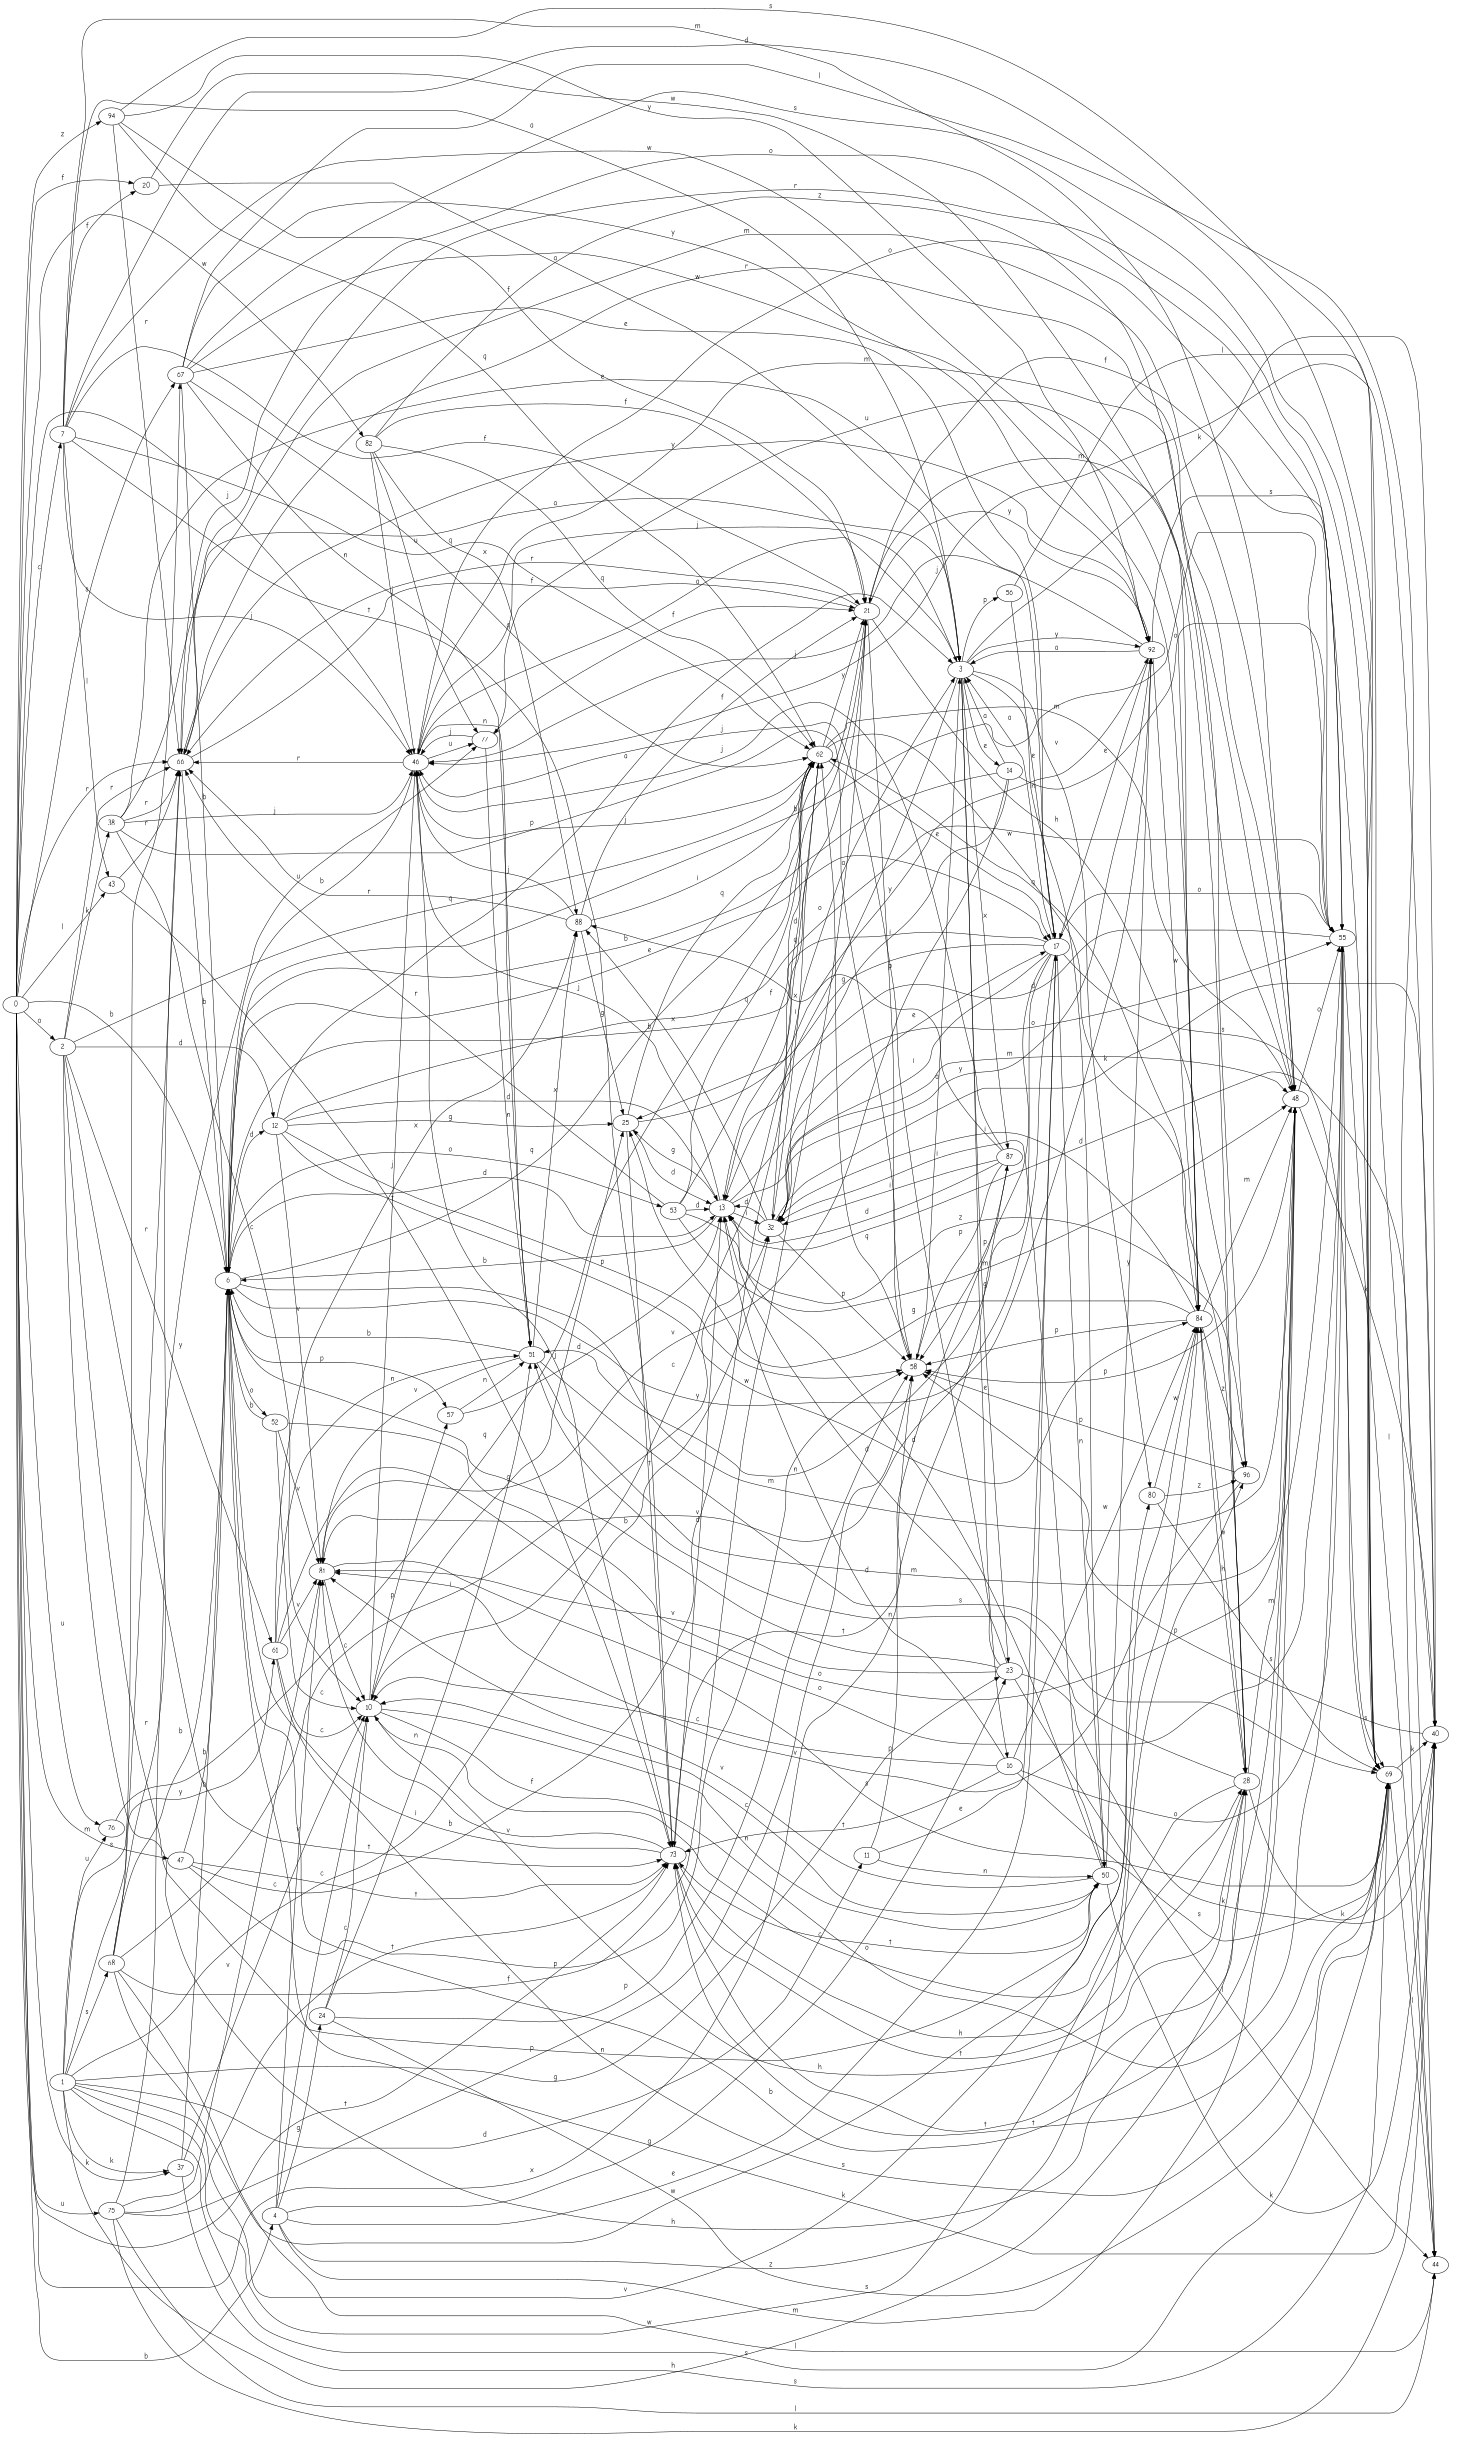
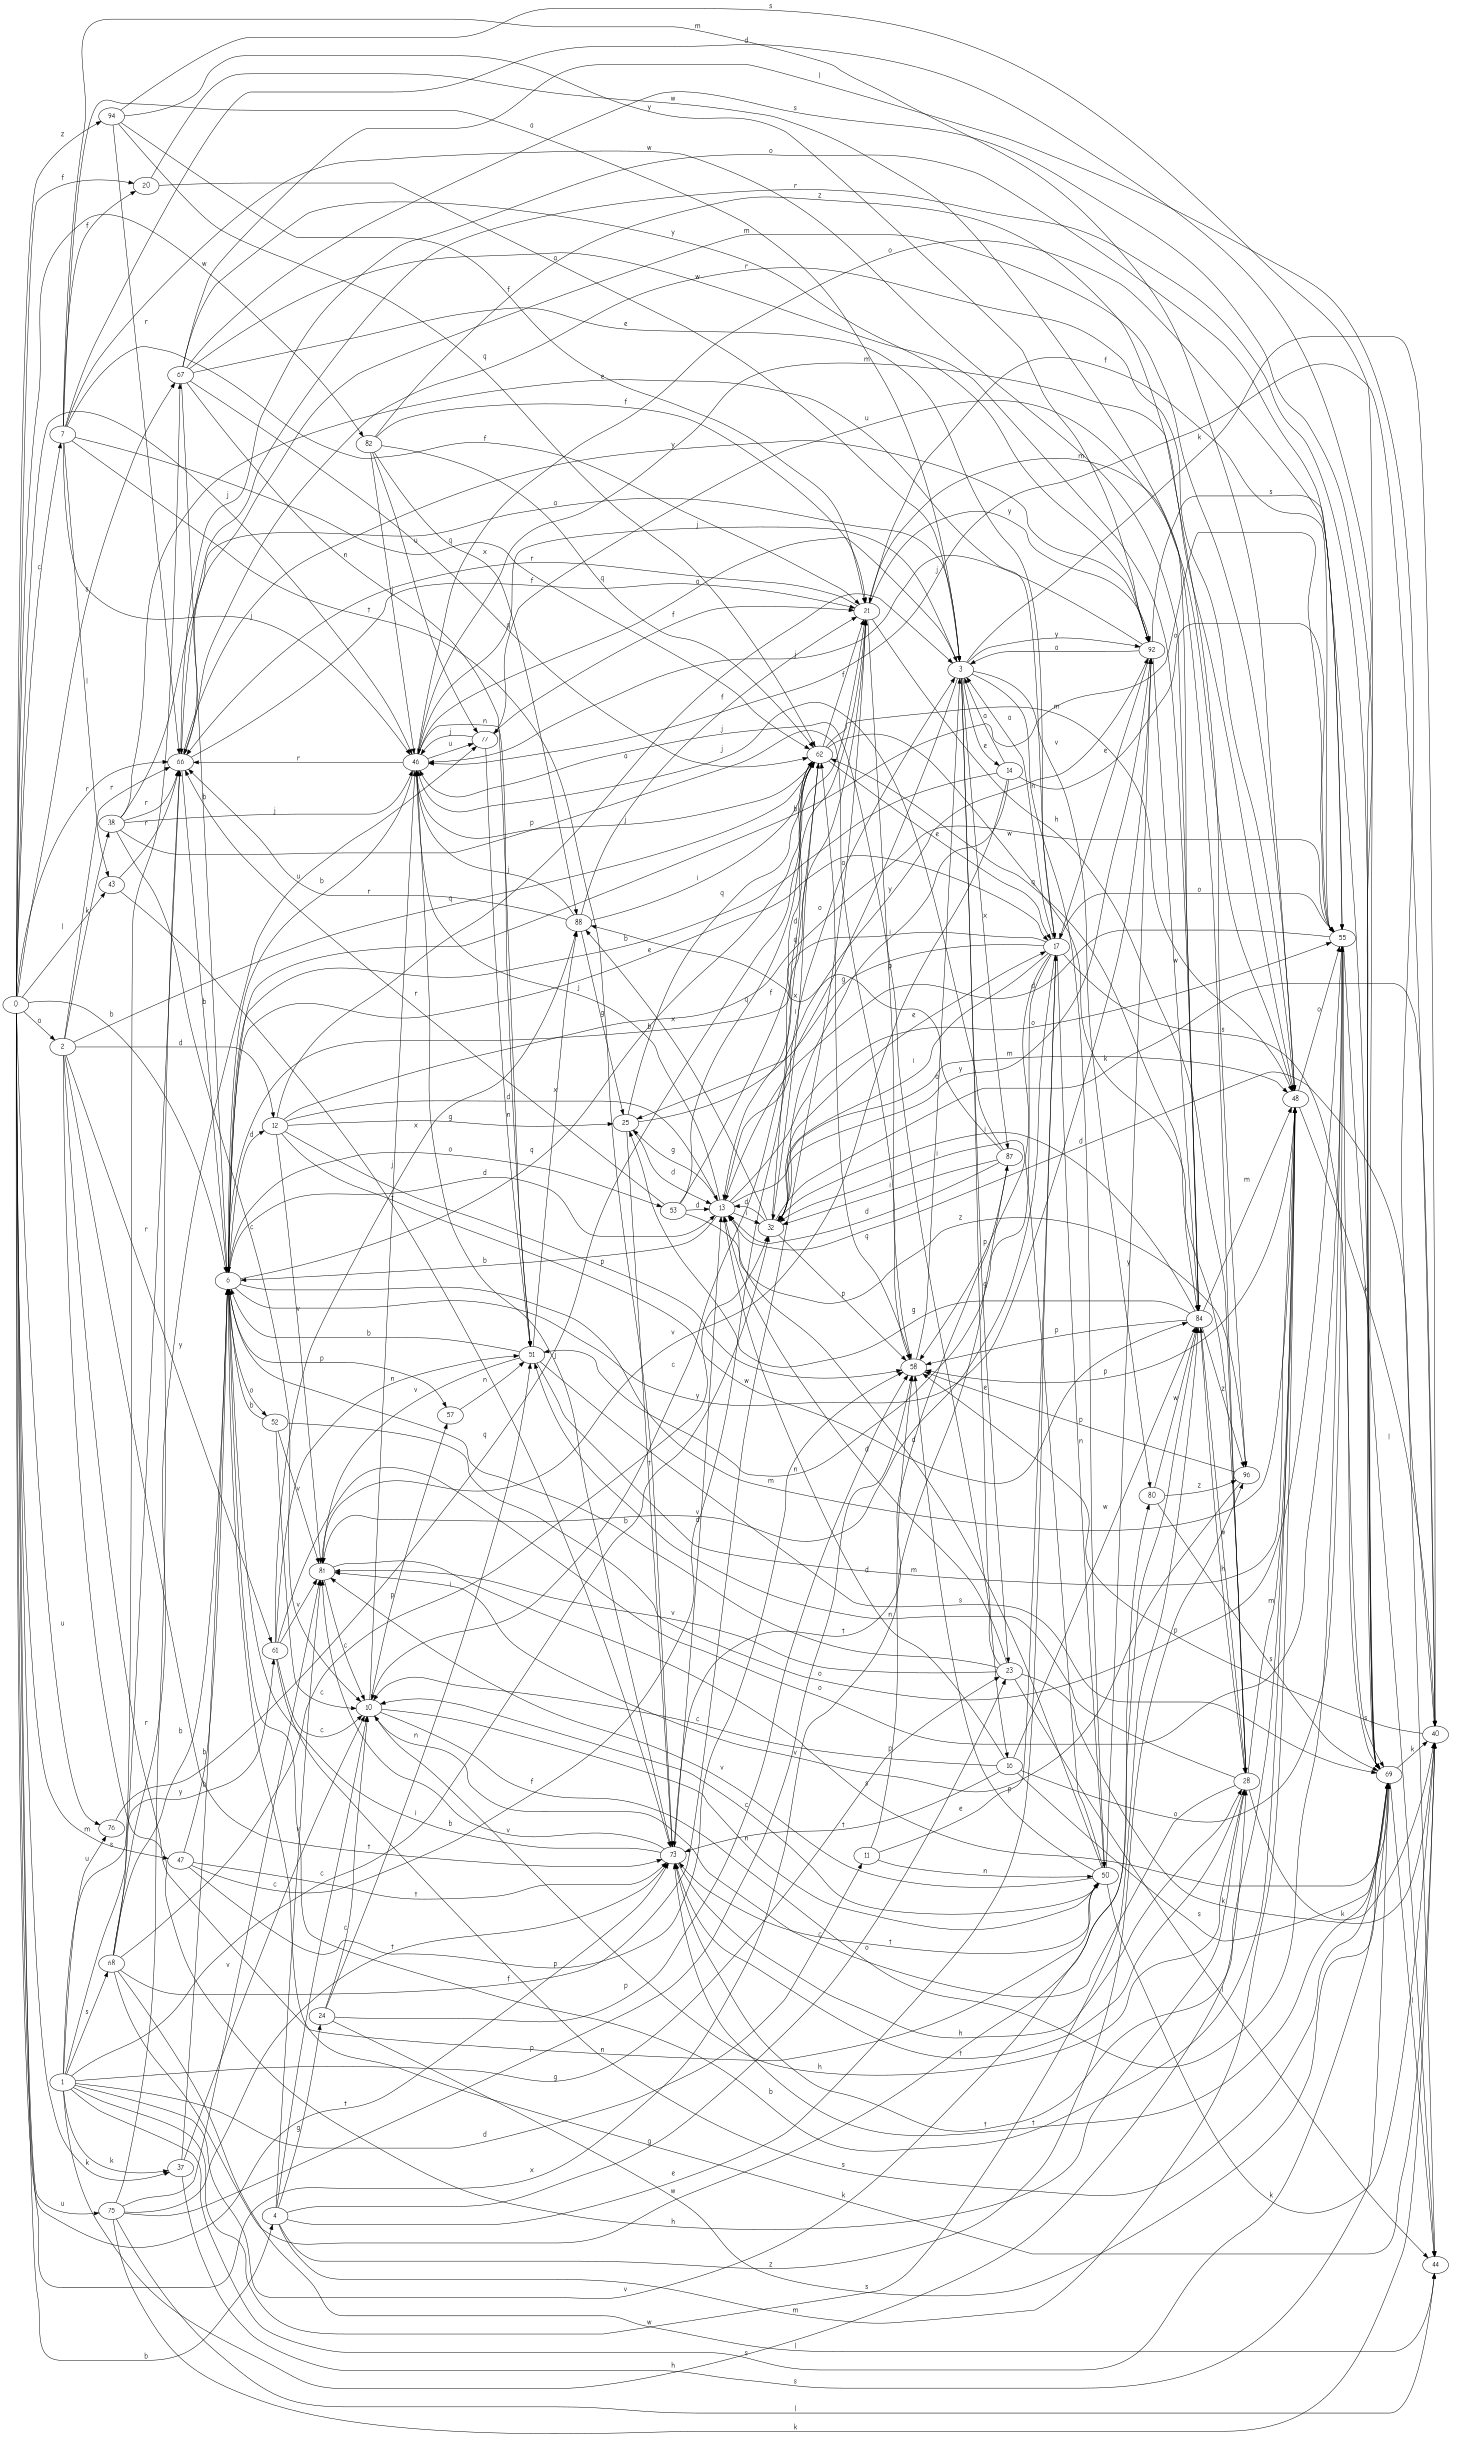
node "56": removed
edge "62" -> "21": label "y" -> "f"
edge "87" -> "58": now "50" -> "58"
edge "53" -> "48": removed, label "m"
edge "57" -> "13": removed, label "d"
edge "10" -> "25": removed, label "g"
